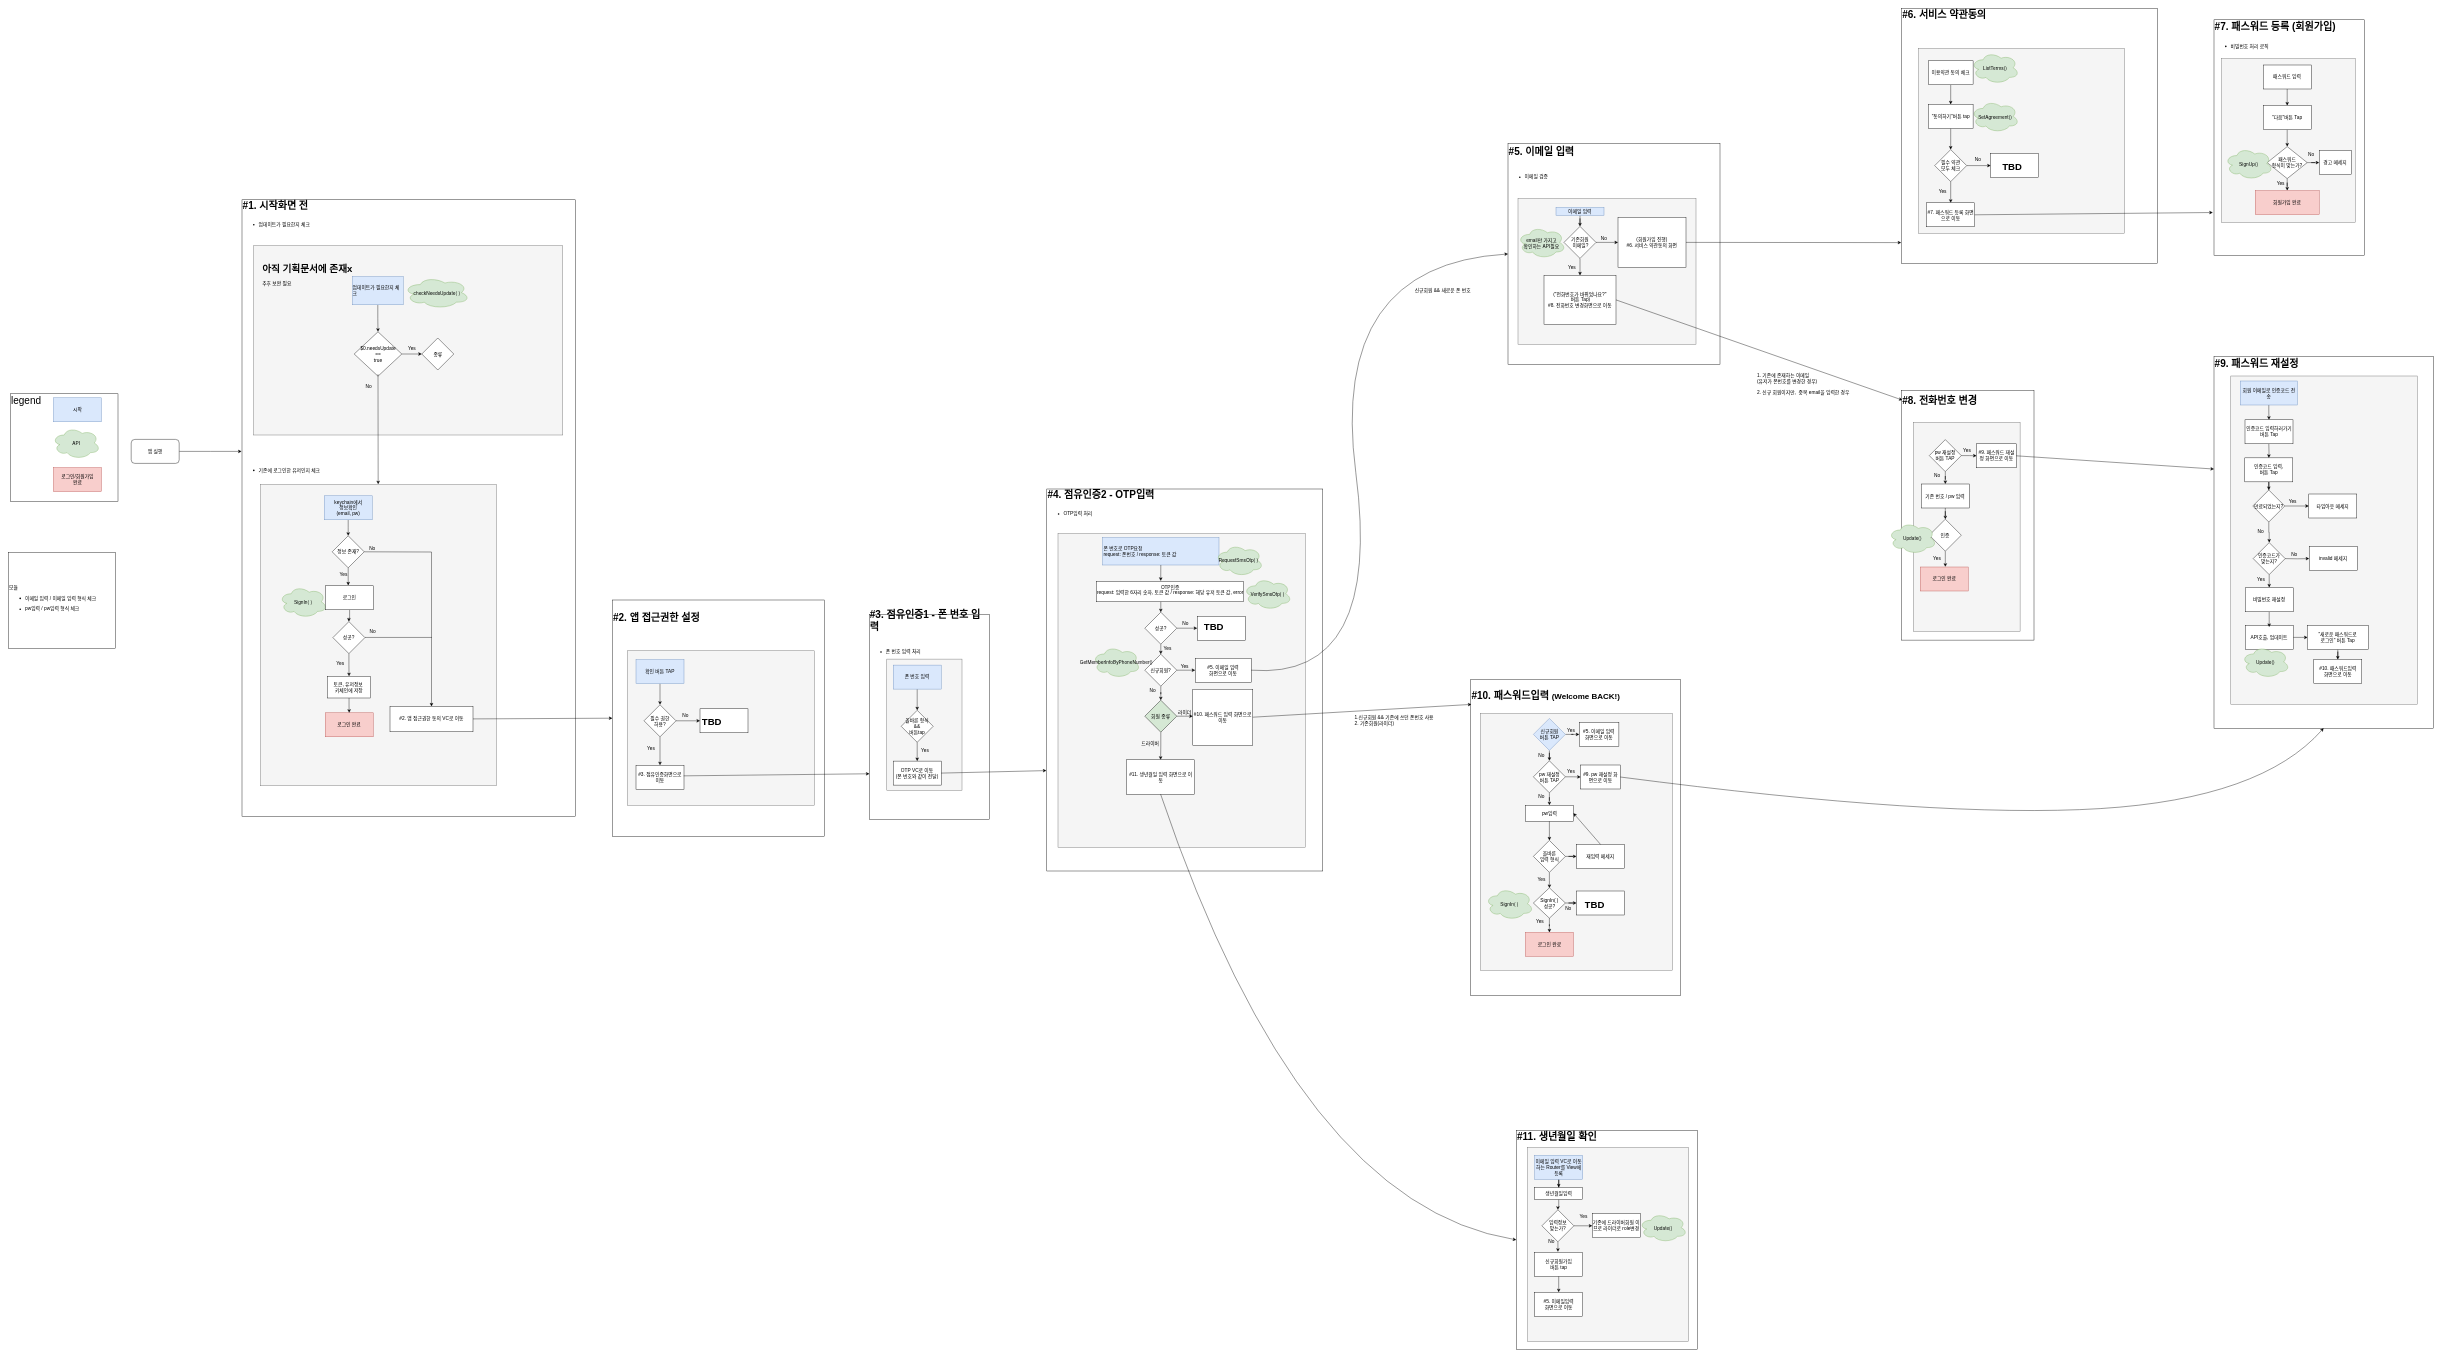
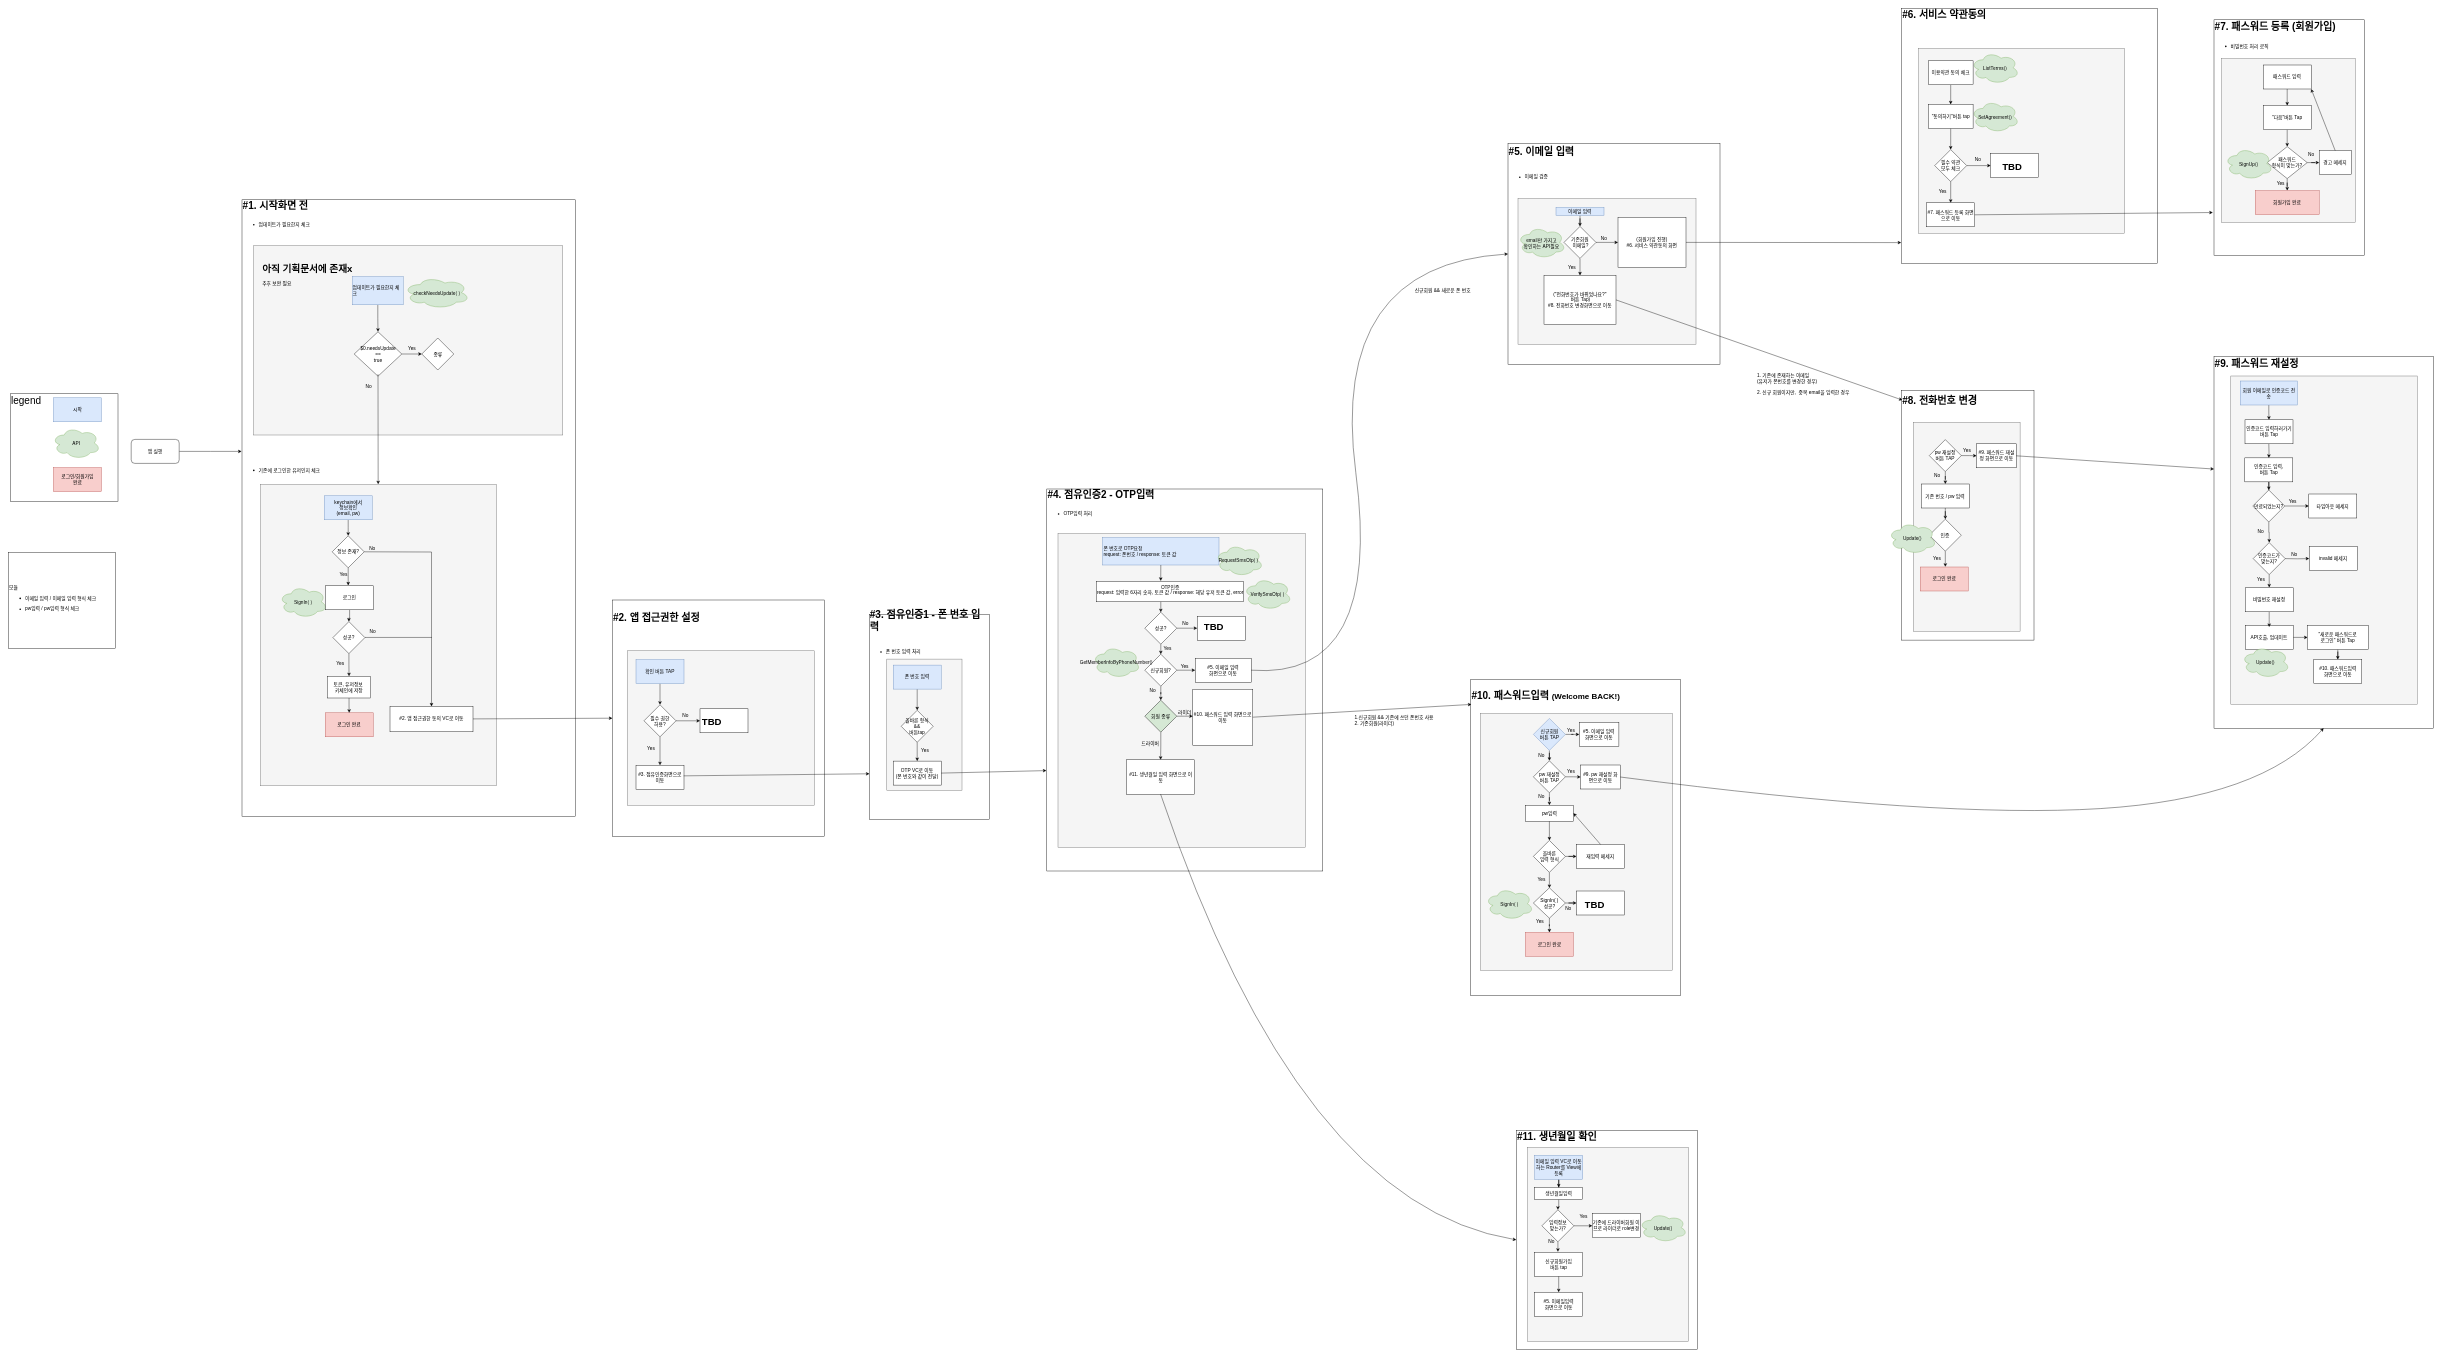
edge "경고 메세지" -> "패스워드 입력": added
